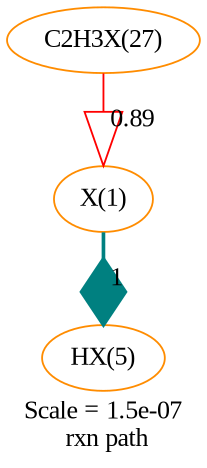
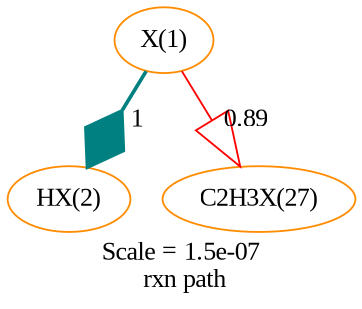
edge "C2H3X(27)" -> "X(1)": reversed
node "HX(5)": label "HX(5)" -> "HX(2)"
